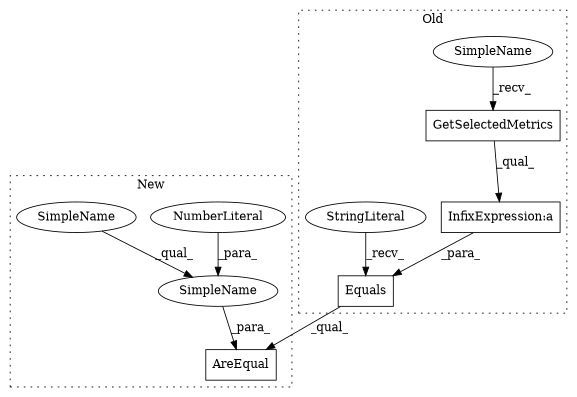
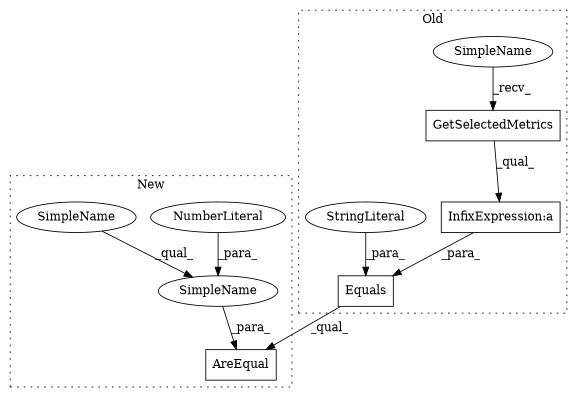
edge "StringLiteral" -> "Equals": label "_recv_" -> "_para_"
